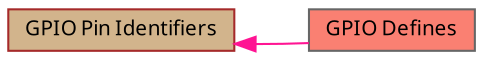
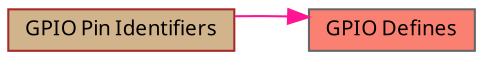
edge "GPIO Defines" -> "GPIO Pin Identifiers": reversed
